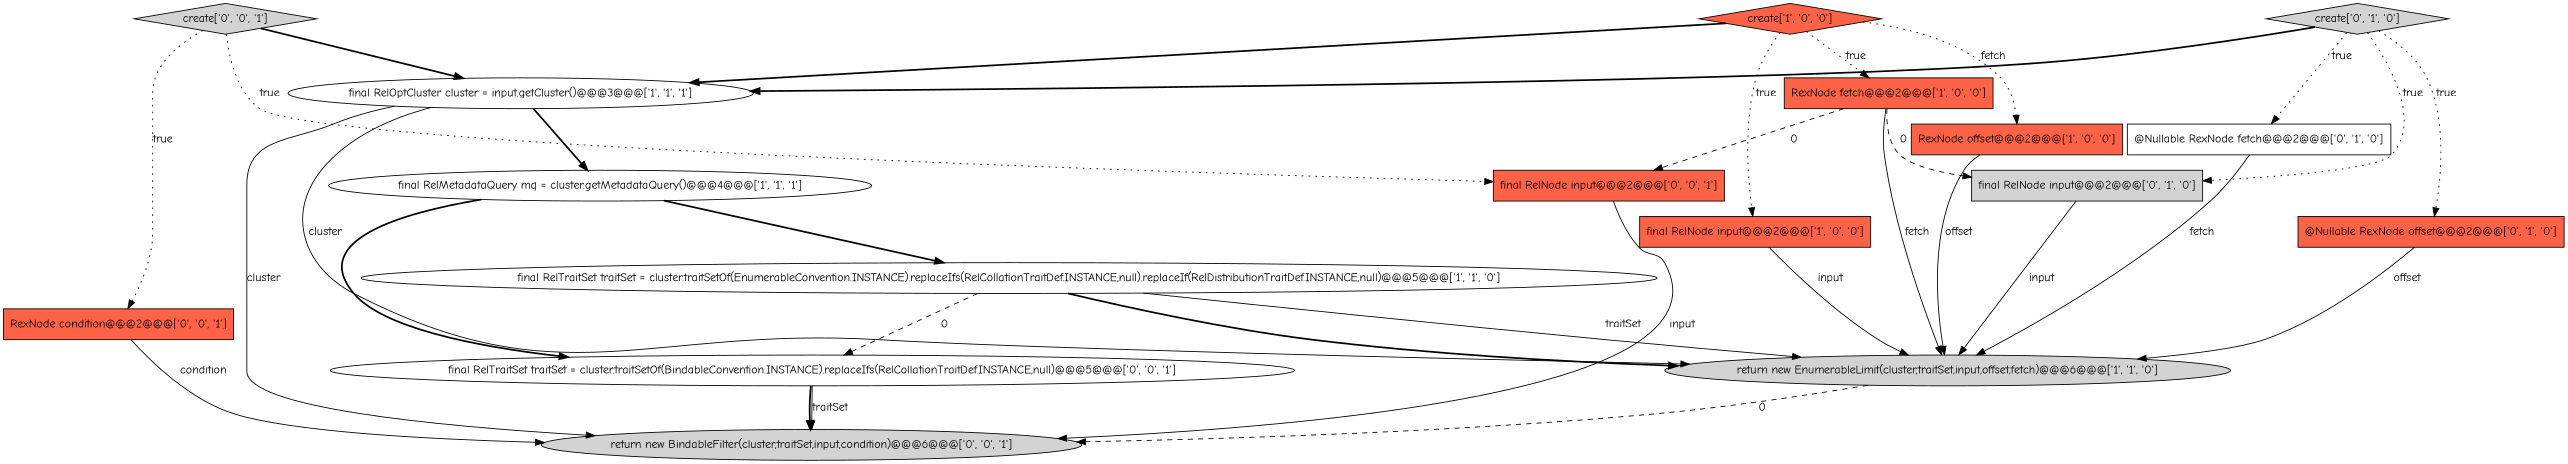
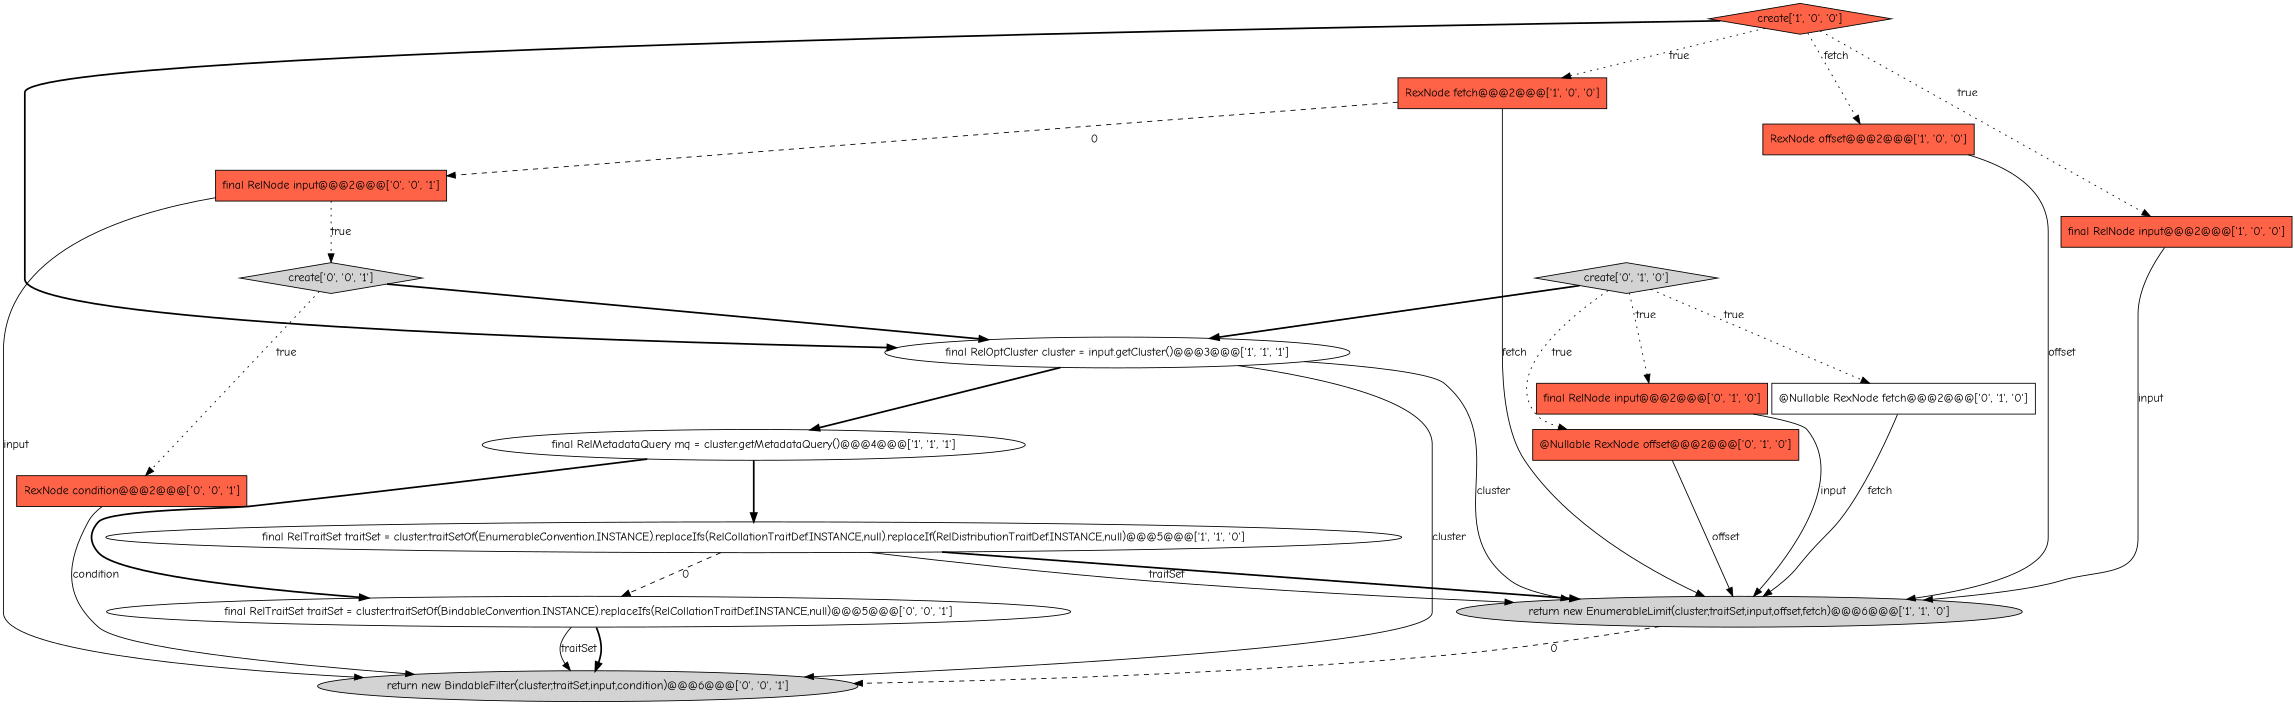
edge "create['0', '0', '1']" -> "final RelNode input@@@2@@@['0', '0', '1']": reversed
edge "RexNode fetch@@@2@@@['1', '0', '0']" -> "final RelNode input@@@2@@@['0', '1', '0']": removed, label "0"
node "final RelNode input@@@2@@@['0', '1', '0']": fillcolor lightgray -> tomato
